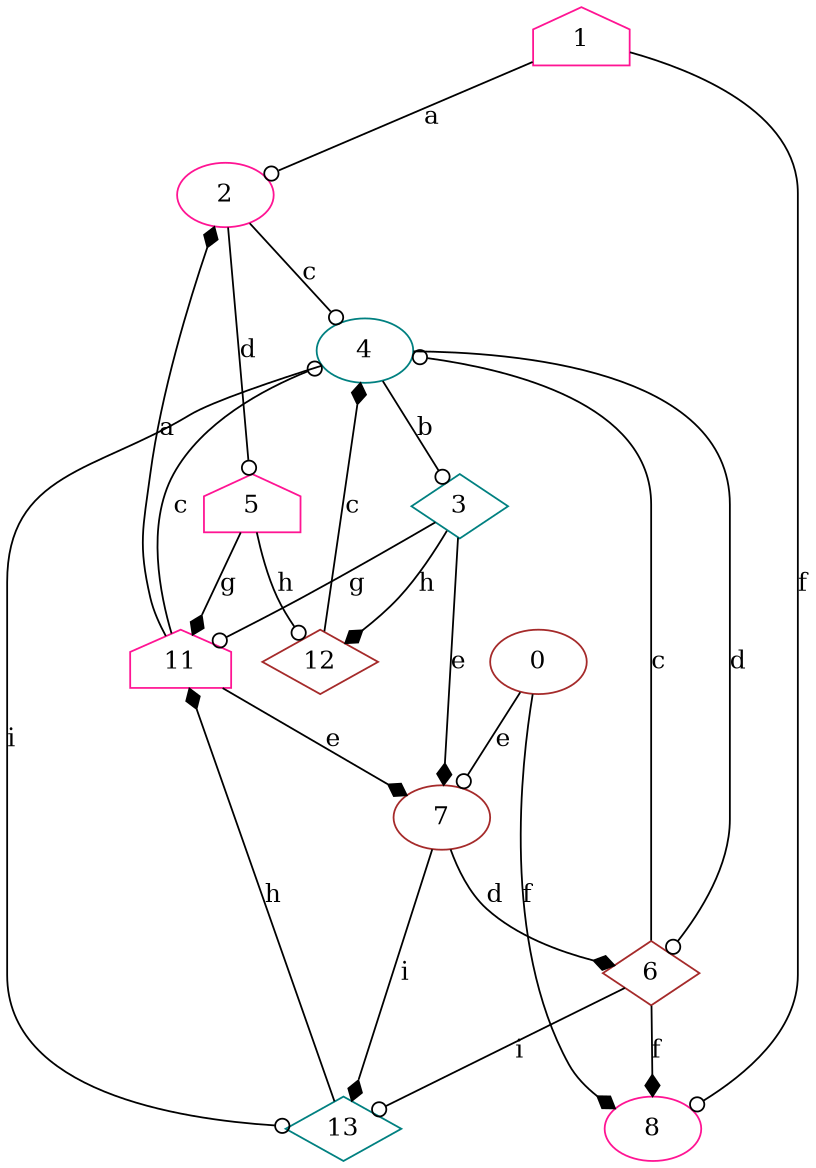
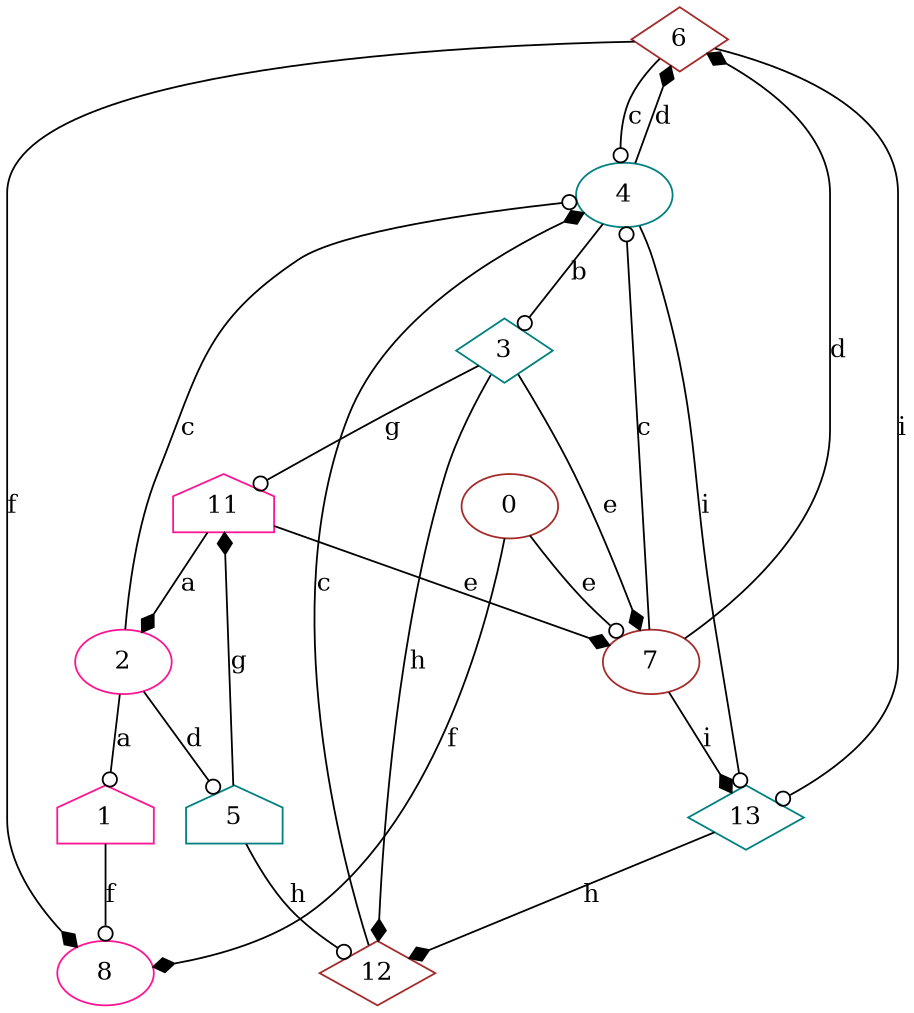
edge "1" -> "2": reversed
edge "11" -> "4": now "7" -> "4"
node "5": color deeppink -> teal
edge "4" -> "6": arrowhead odot -> diamond
edge "13" -> "11": now "13" -> "12"
